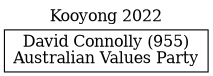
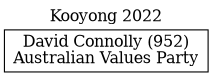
node "David Connolly (955) Australian Values Party": label "David Connolly (955) Australian Values Party" -> "David Connolly (952) Australian Values Party"
